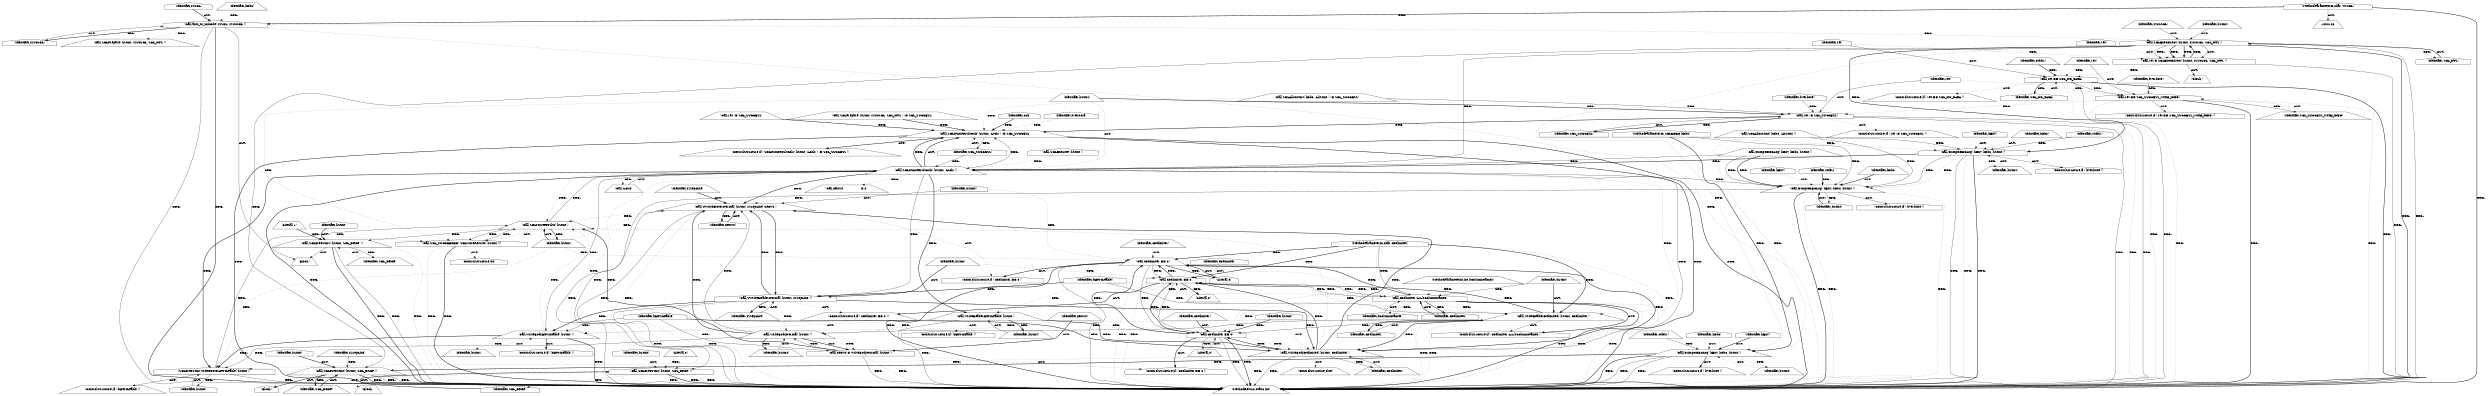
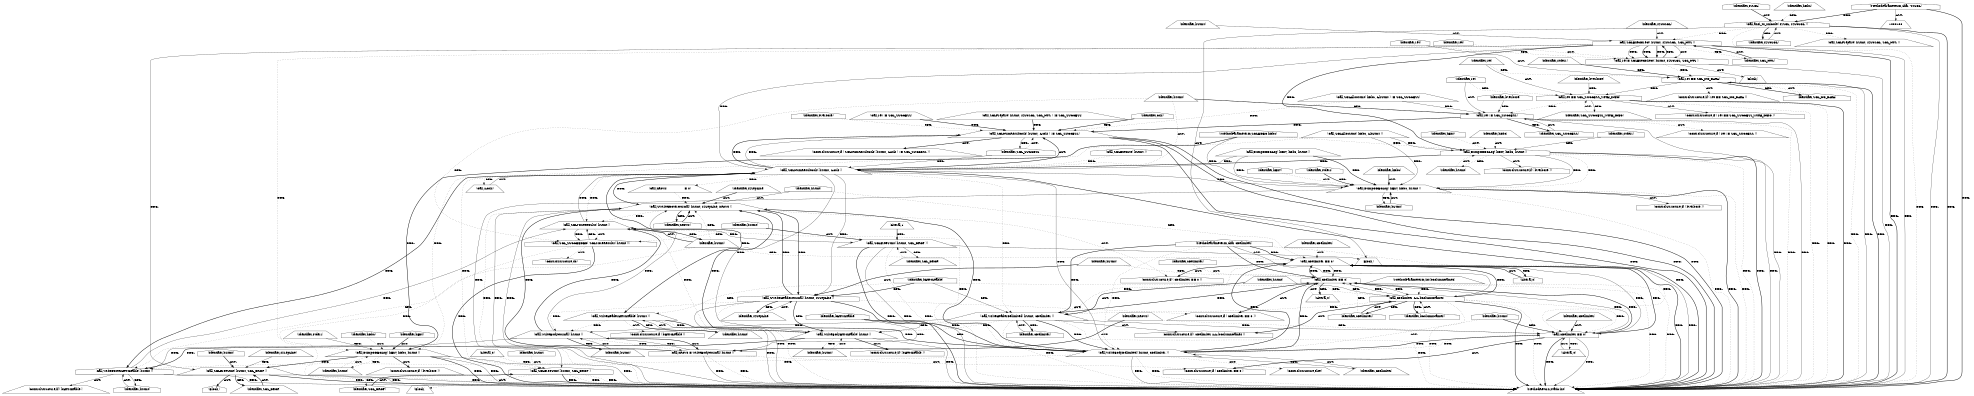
edge "(Call,WriteBodyHTMLTable( hStmt ))" -> "(Call,UWriteFooterNormal( hStmt, szSepLine, nRows ))": added, label "DDG:"
edge "(Call,cDelimiter && bColumnNames)" -> "(Identifier,bColumnNames)": style dotted -> bold
edge "(Call,WriteHeaderHTMLTable( hStmt ))" -> "(Call,WriteBodyHTMLTable( hStmt ))": label "AST: " -> "DDG: "
node "(SQLFreeStmt,WriteFooterHTMLTable( hStmt ))": label "(SQLFreeStmt,WriteFooterHTMLTable( hStmt ))" -> "(Call,WriteFooterHTMLTable( hStmt ))"
edge "(Call,WriteBodyHTMLTable( hStmt ))" -> "(MethodReturn,static int)": style bold -> solid
